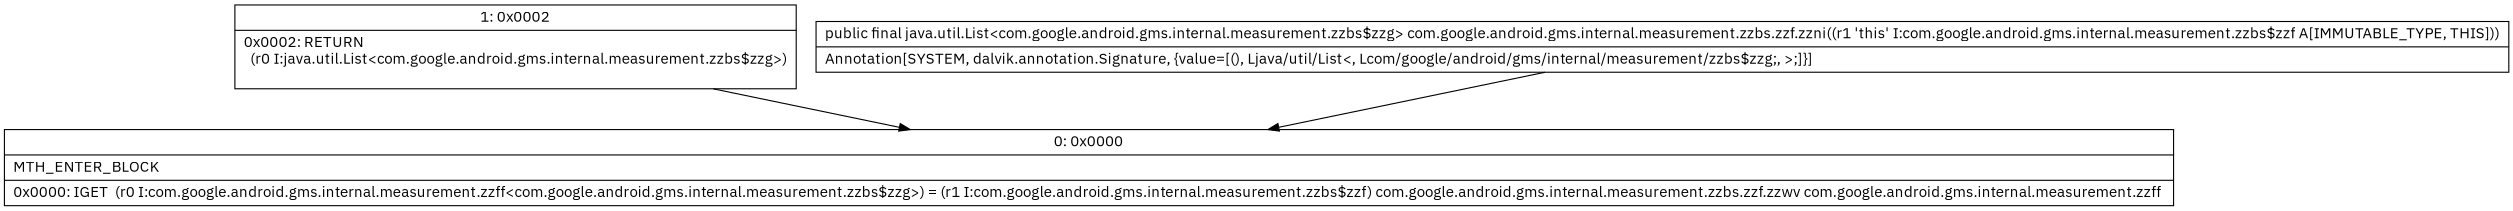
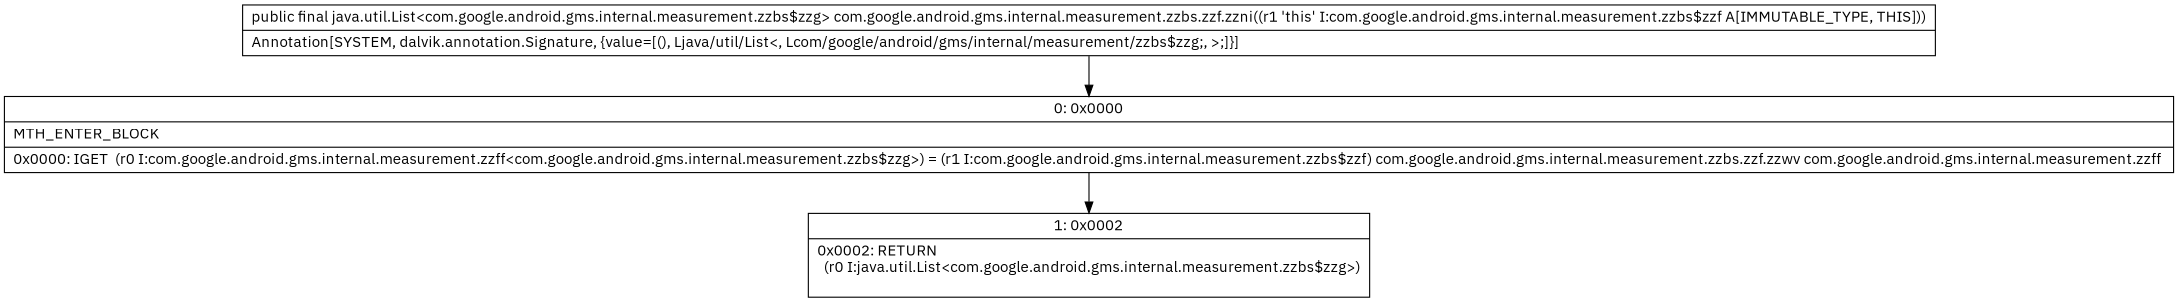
edge "1: 0x0002" -> "0: 0x0000": reversed
